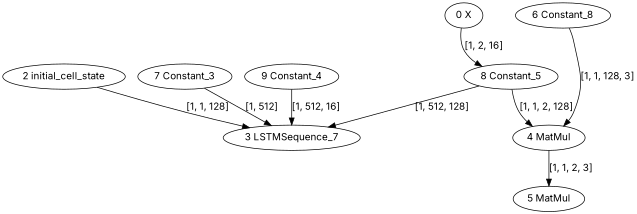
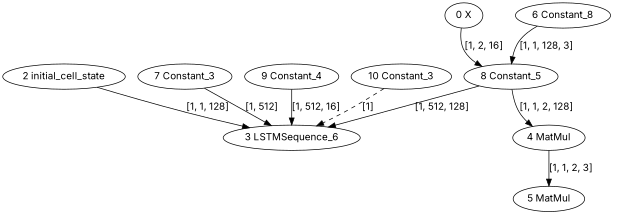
edge "6 Constant_8" -> "4 MatMul": now "6 Constant_8" -> "8 Constant_5"
node "10 Constant_3": added
node "3 LSTMSequence_7": label "3 LSTMSequence_7" -> "3 LSTMSequence_6"
